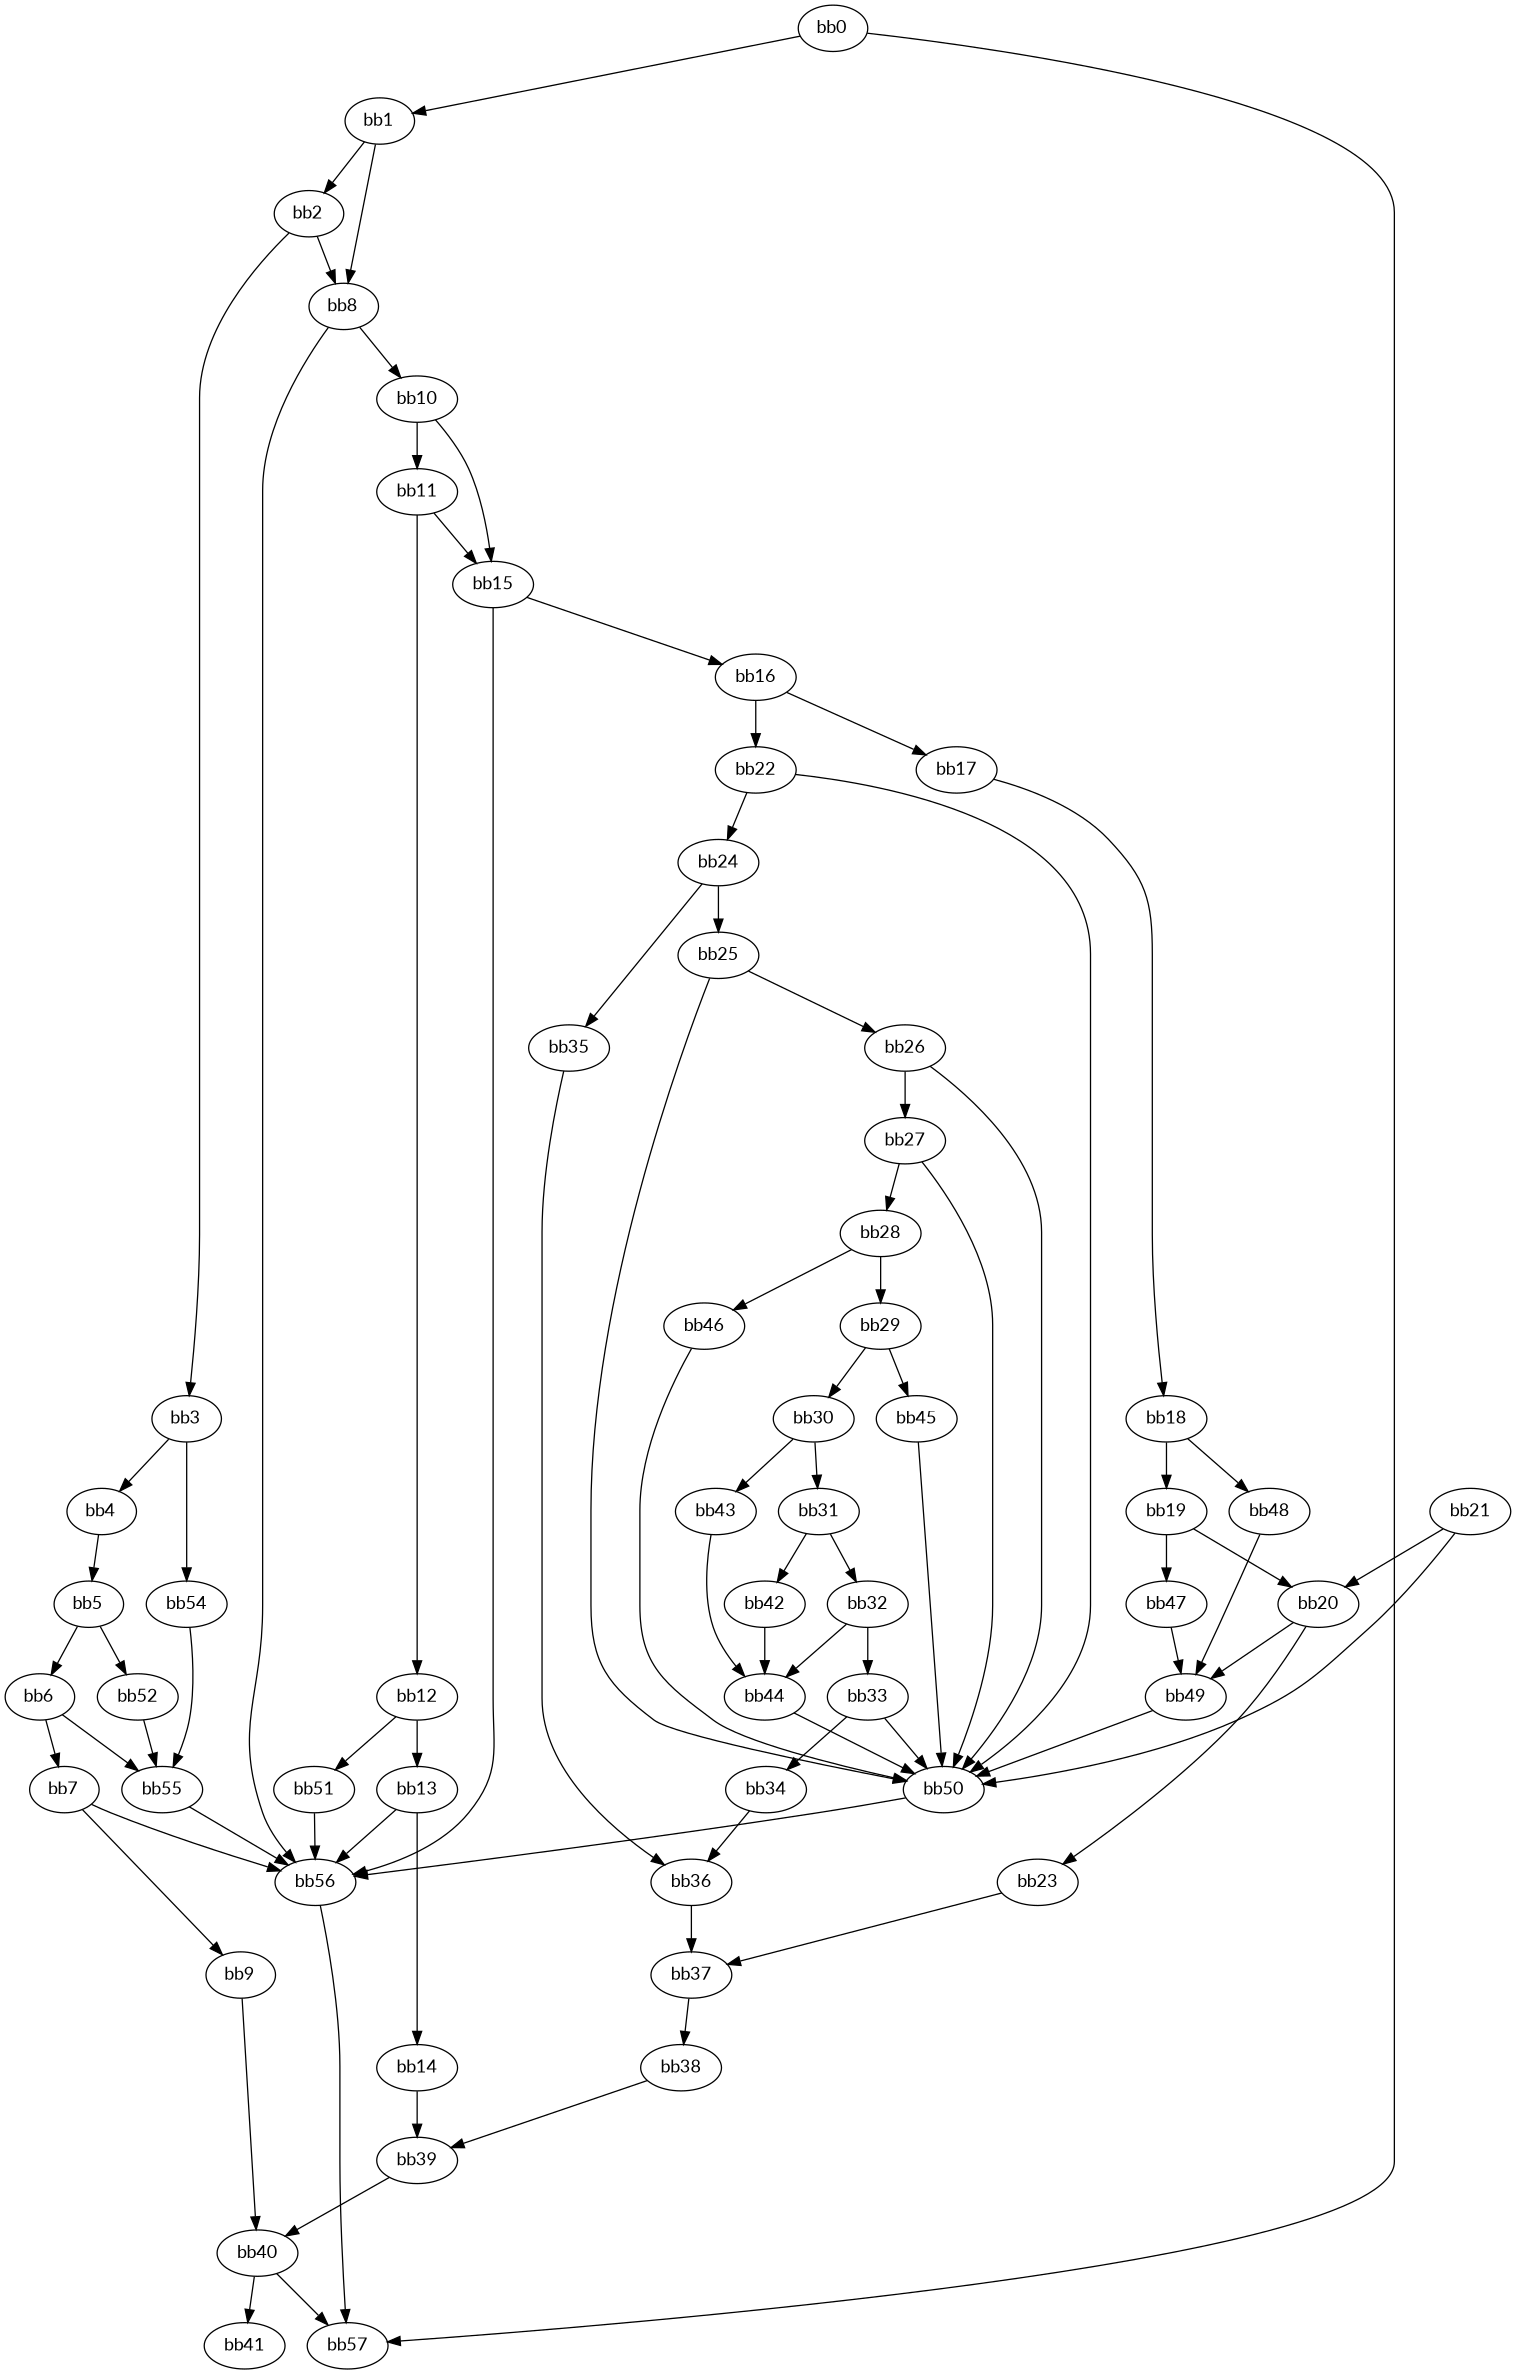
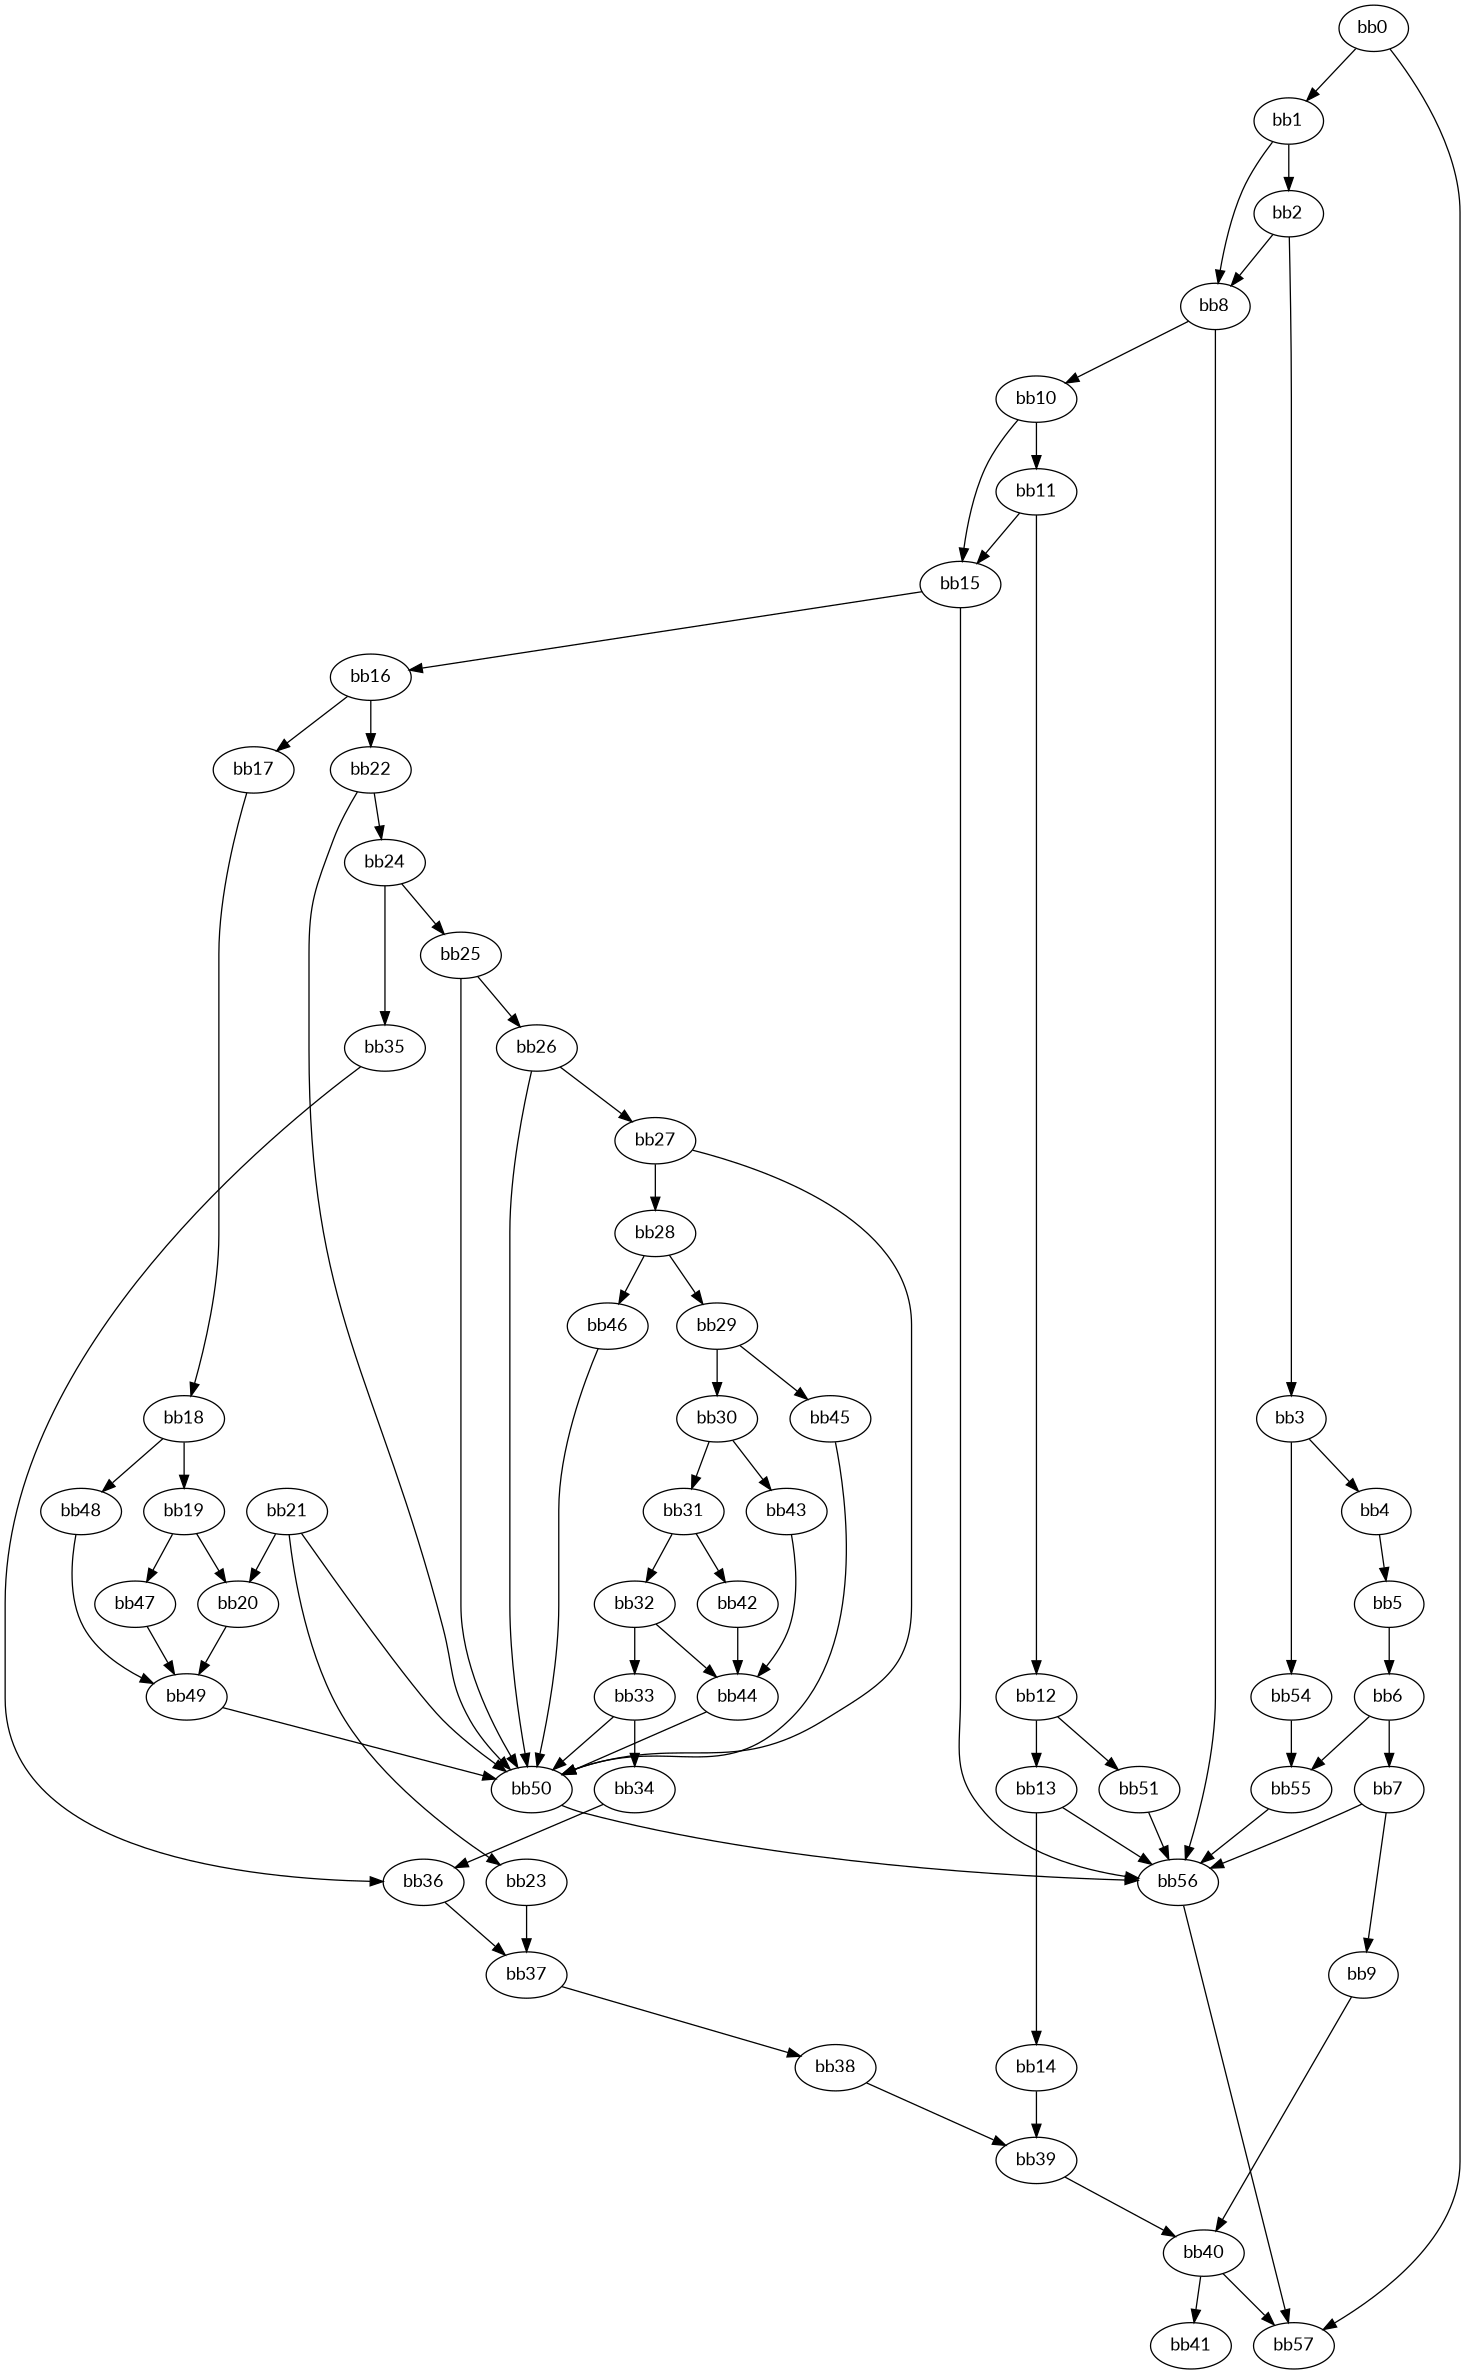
node "bb52": removed
edge "bb20" -> "bb23": now "bb21" -> "bb23"
